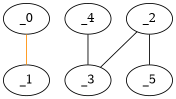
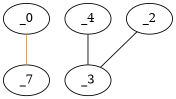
node "_1": label "_1" -> "_7"
node "_5": removed
